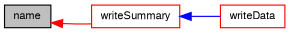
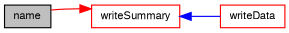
edge "writeSummary" -> "name": reversed
